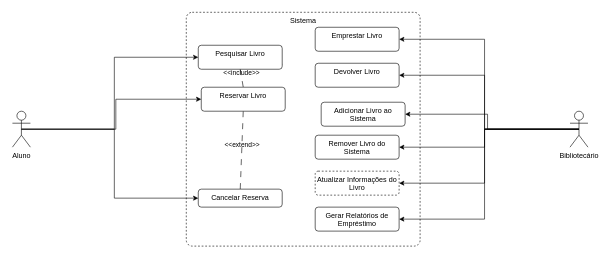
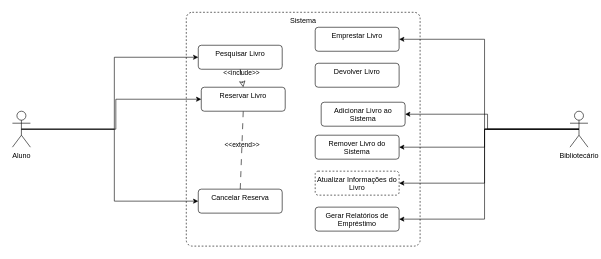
edge "Bibliotecário" -> "Devolver Livro": removed
edge "Pesquisar Livro" -- "Reservar Livro": arrowhead none -> classic
node "Cancelar Reserva": size 84x18 -> 84x24
